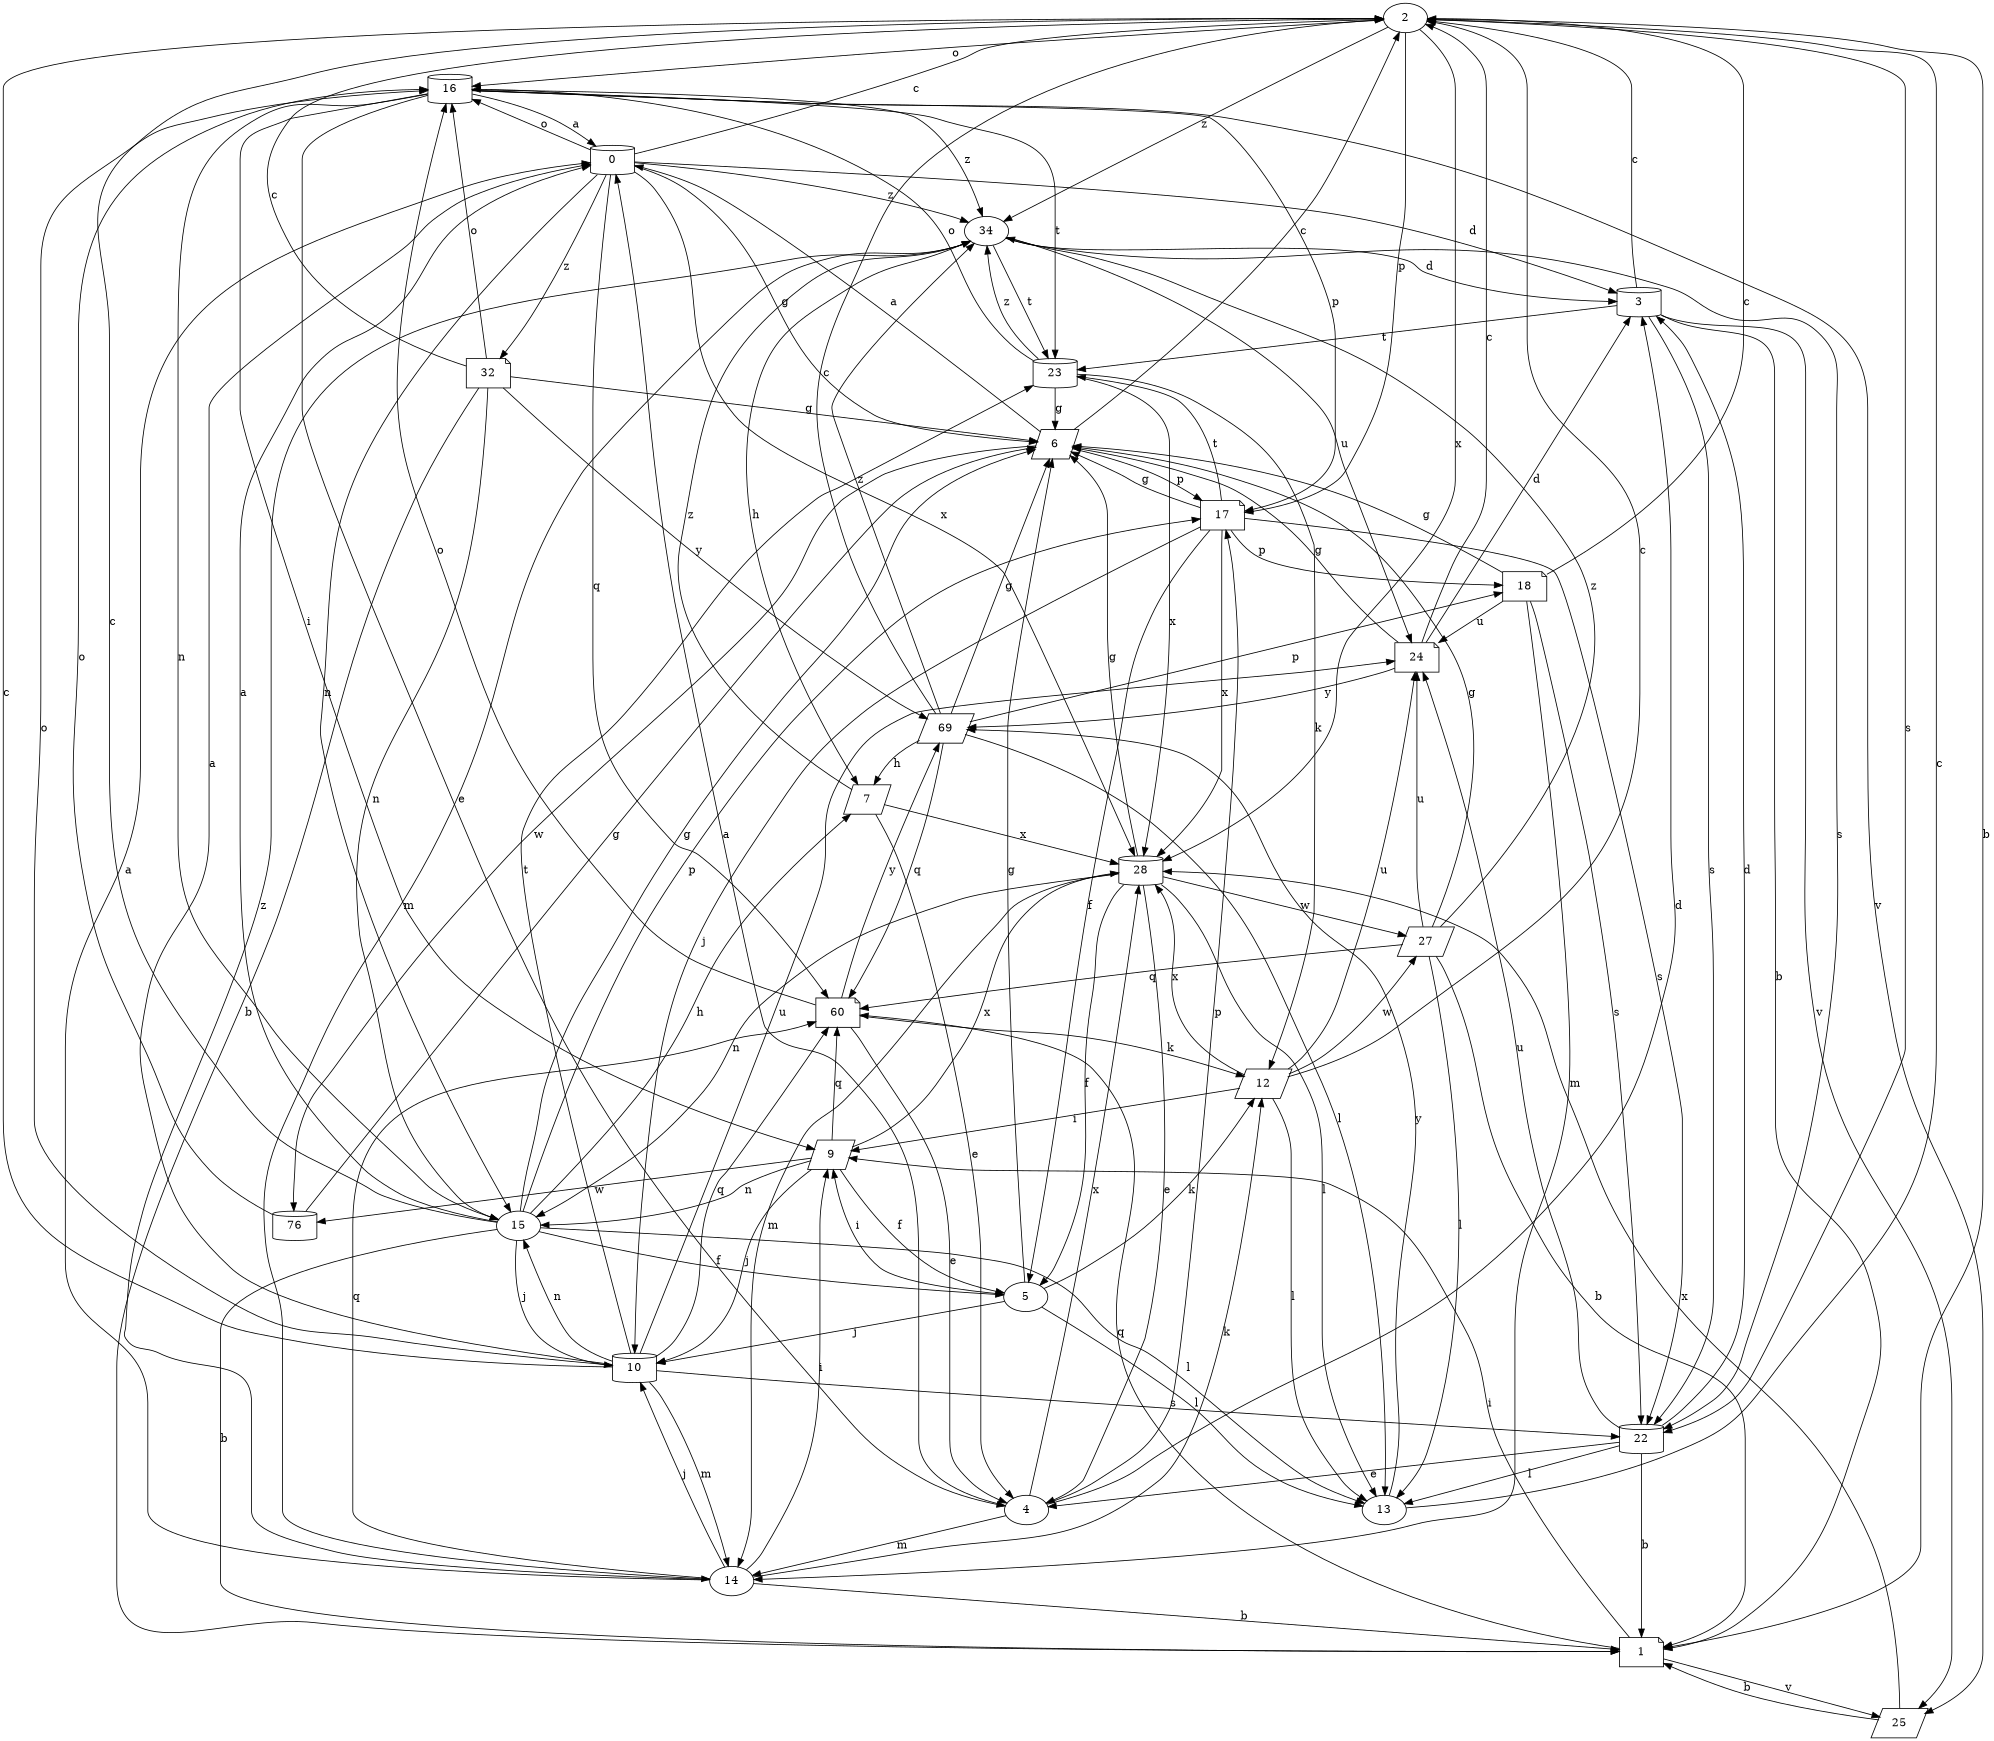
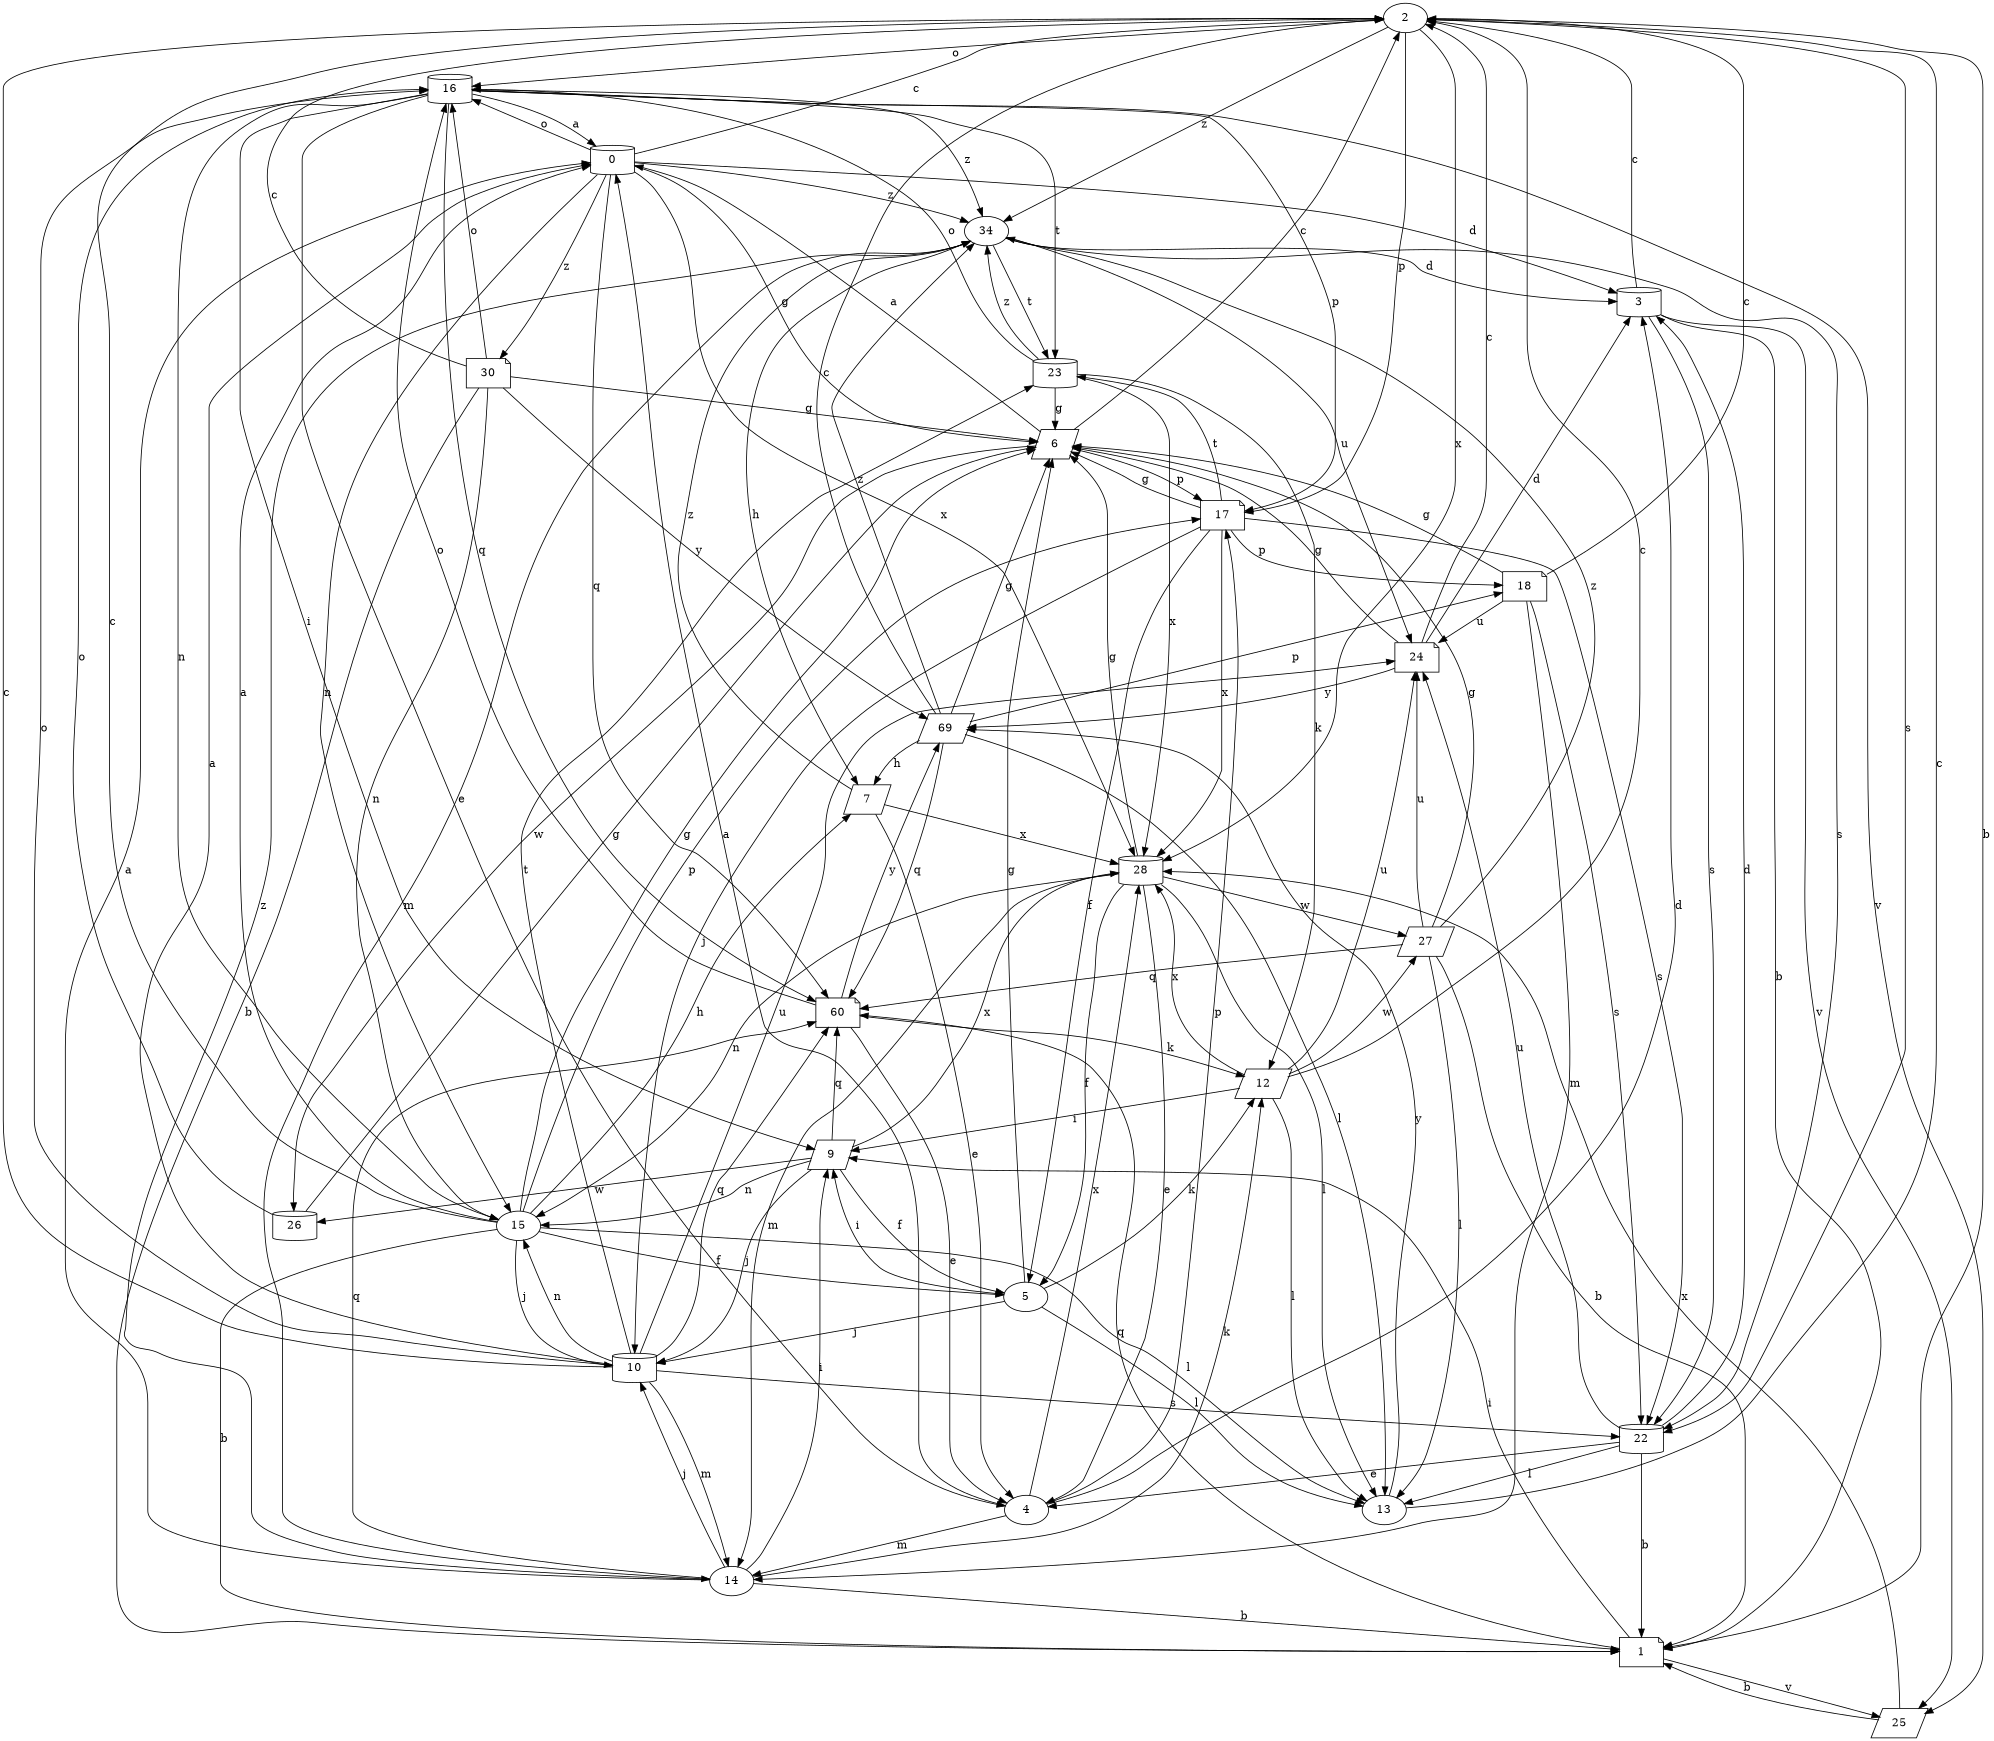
edge "3" -> "23": removed, label "t"
node "32": label "32" -> "30"
edge "16" -> "60": added, label "q"
node "76": label "76" -> "26"
